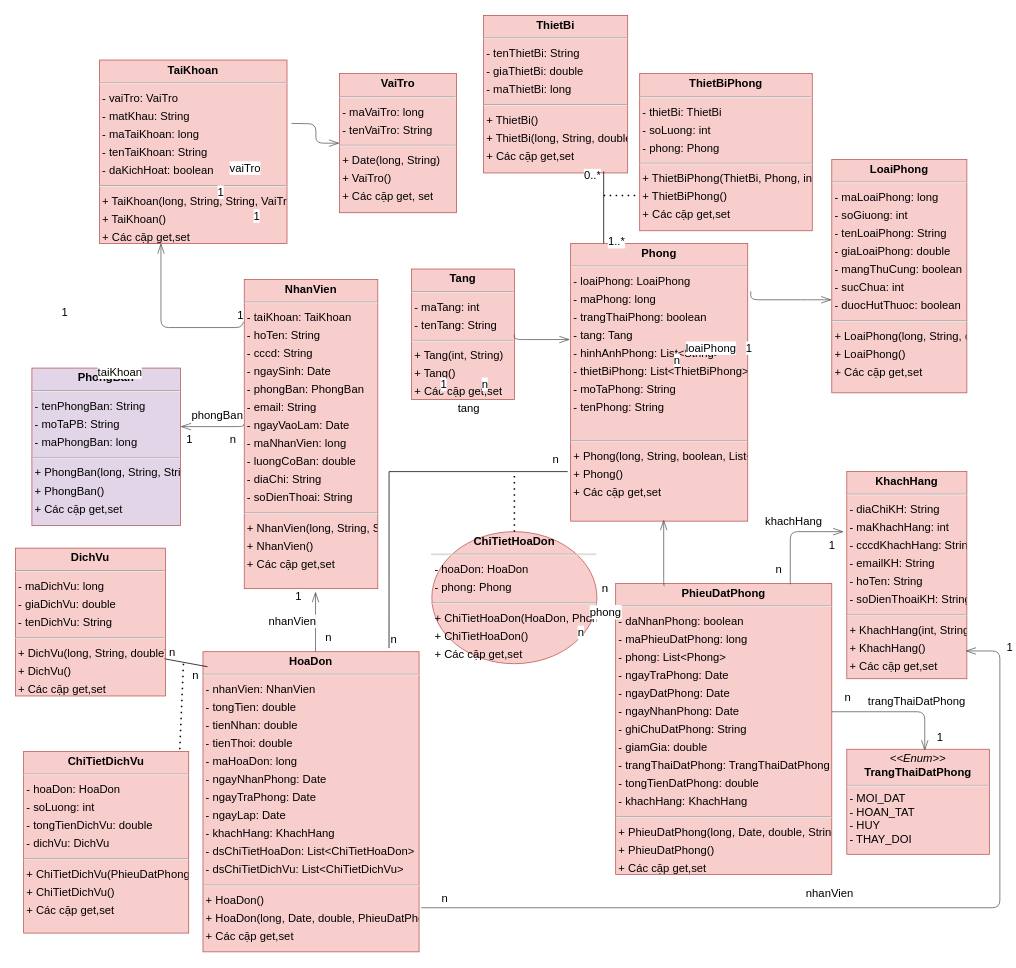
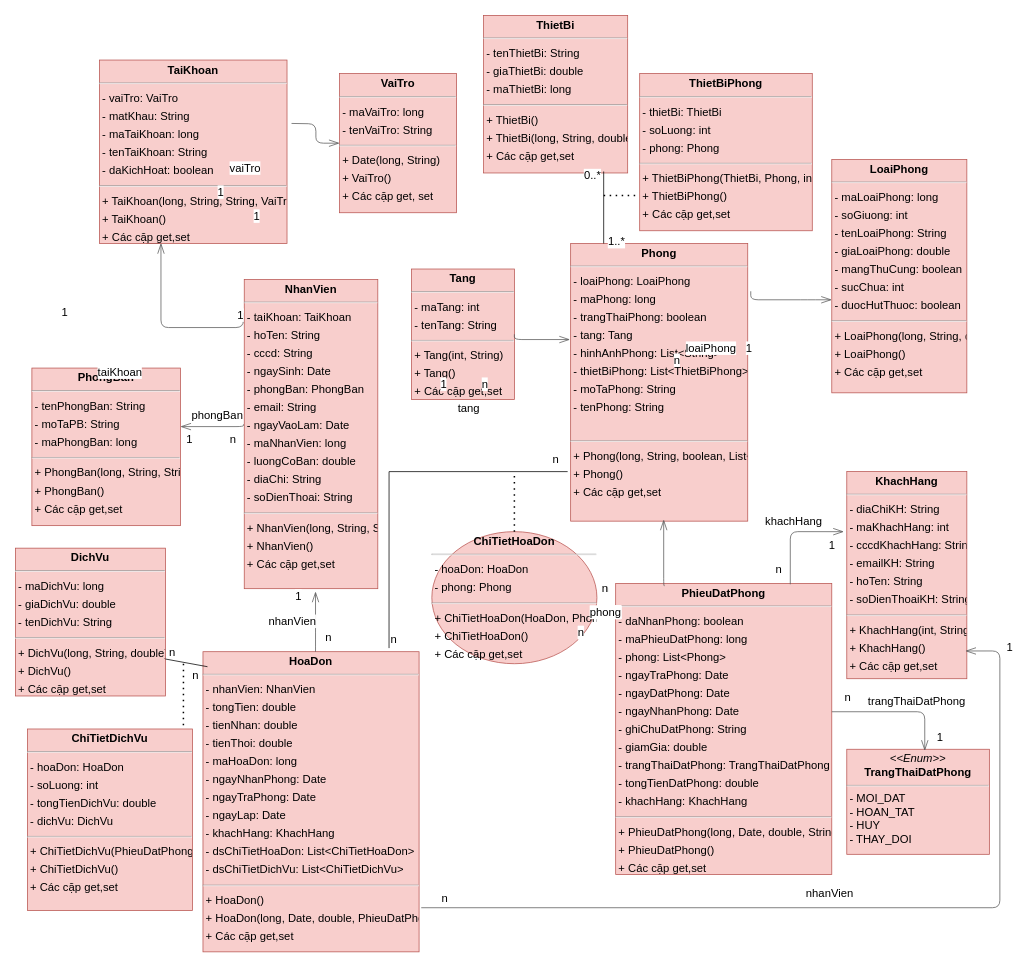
node "PhongBan - tenPhongBan: String- moTaPB: String- maPhongBan: long + PhongBan(long, String, String)+ PhongBan() + Các cặp get,set": fillcolor #e1d5e7 -> #f8cecc
node "ChiTietDichVu - hoaDon: HoaDon- soLuong: int- tongTienDichVu: double- dichVu: DichVu + ChiTietDichVu(PhieuDatPhong, DichVu, int, double)+ ChiTietDichVu() + Các cặp get,set": moved (106, 842) -> (110, 819)
